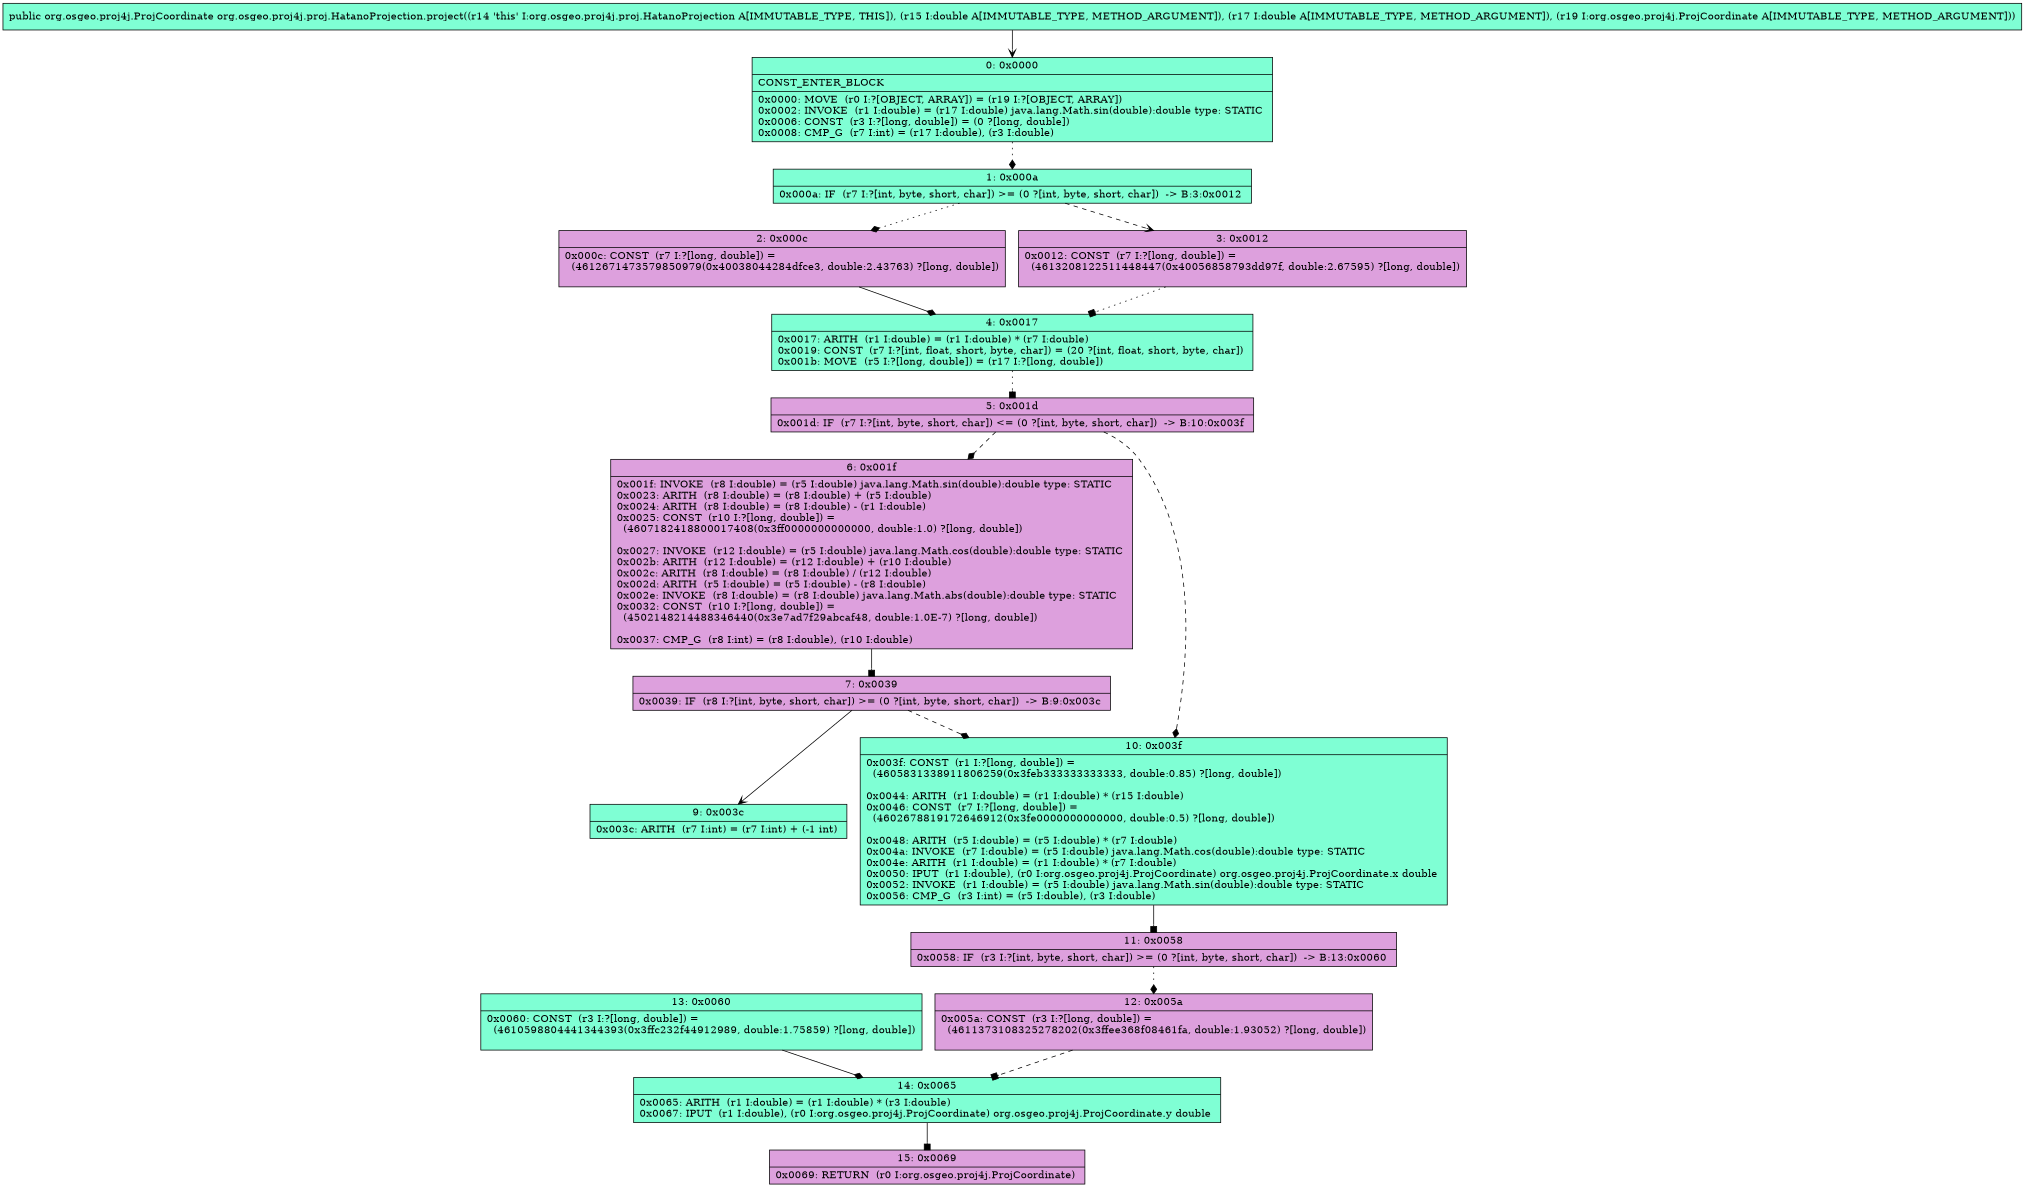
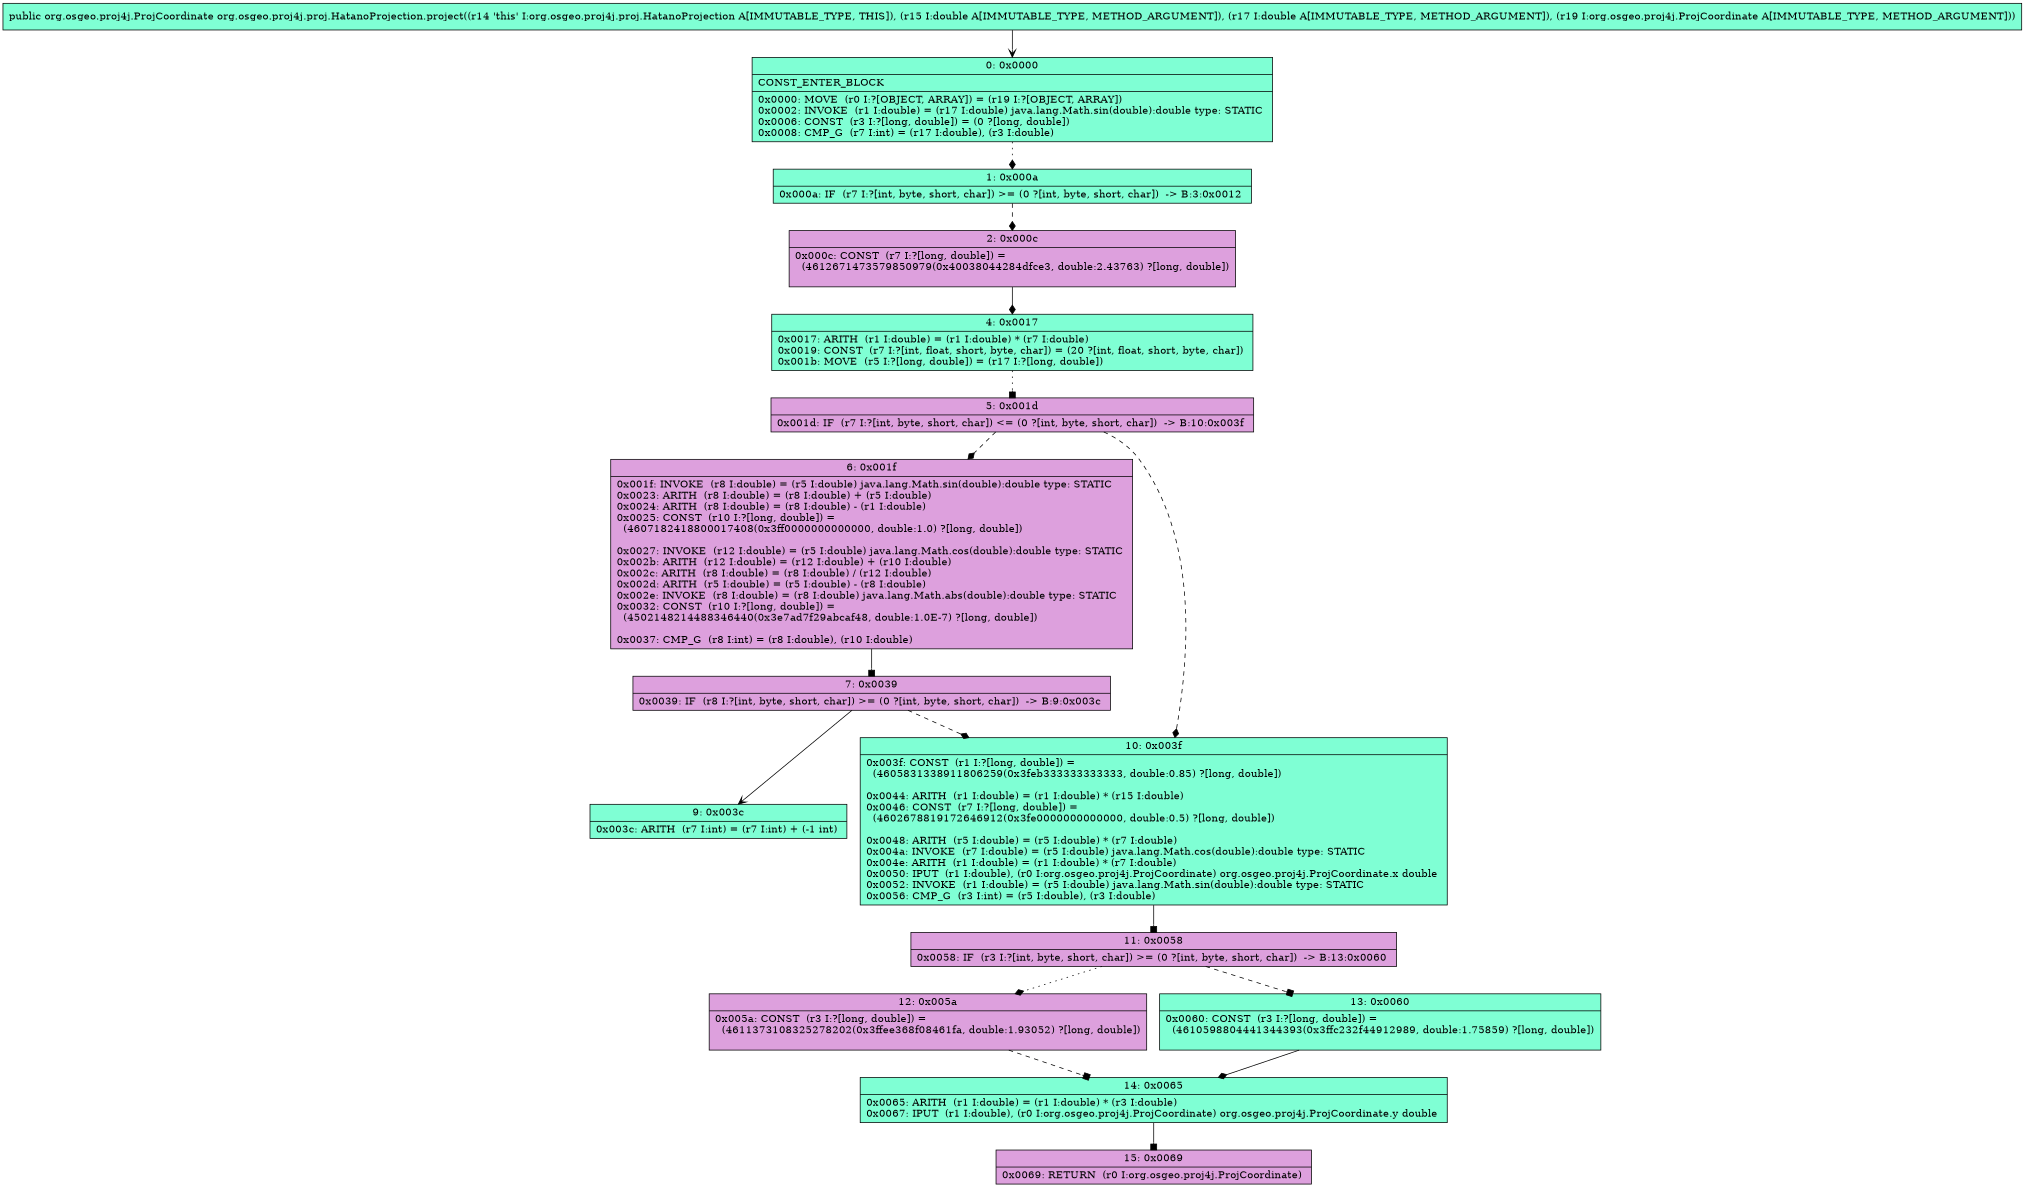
edge "1: 0x000a" -> "2: 0x000c": style dotted -> dashed
node "3: 0x0012": removed
edge "11: 0x0058" -> "13: 0x0060": added
